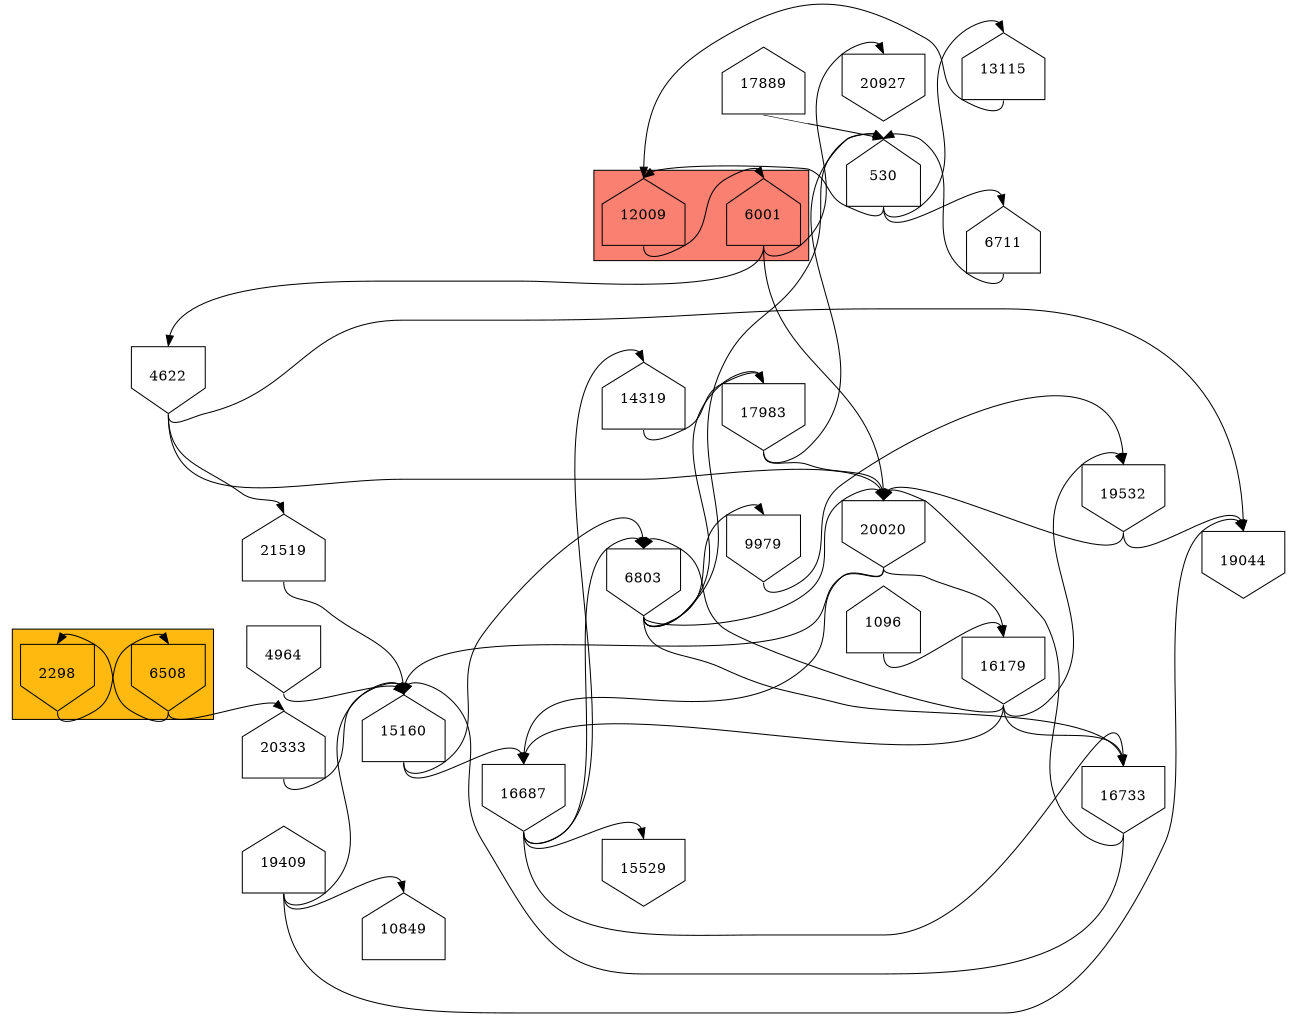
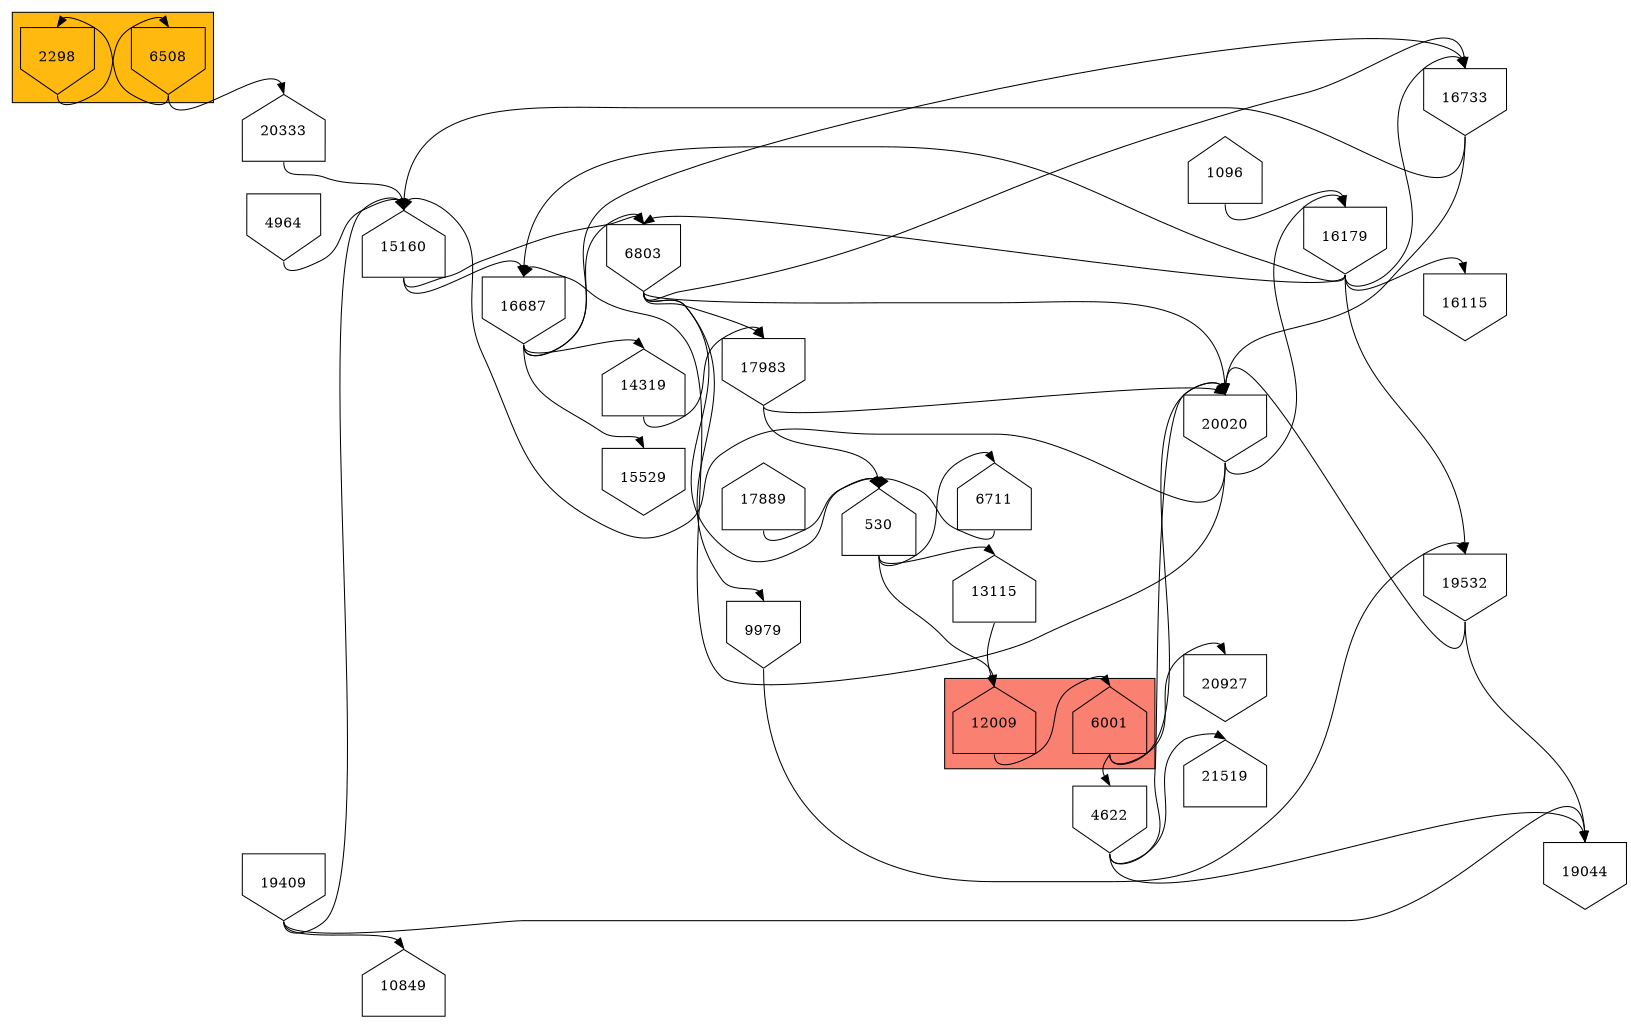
node "16115": added
edge "21519" -> "15160": removed
node "19409": shape house -> invhouse
